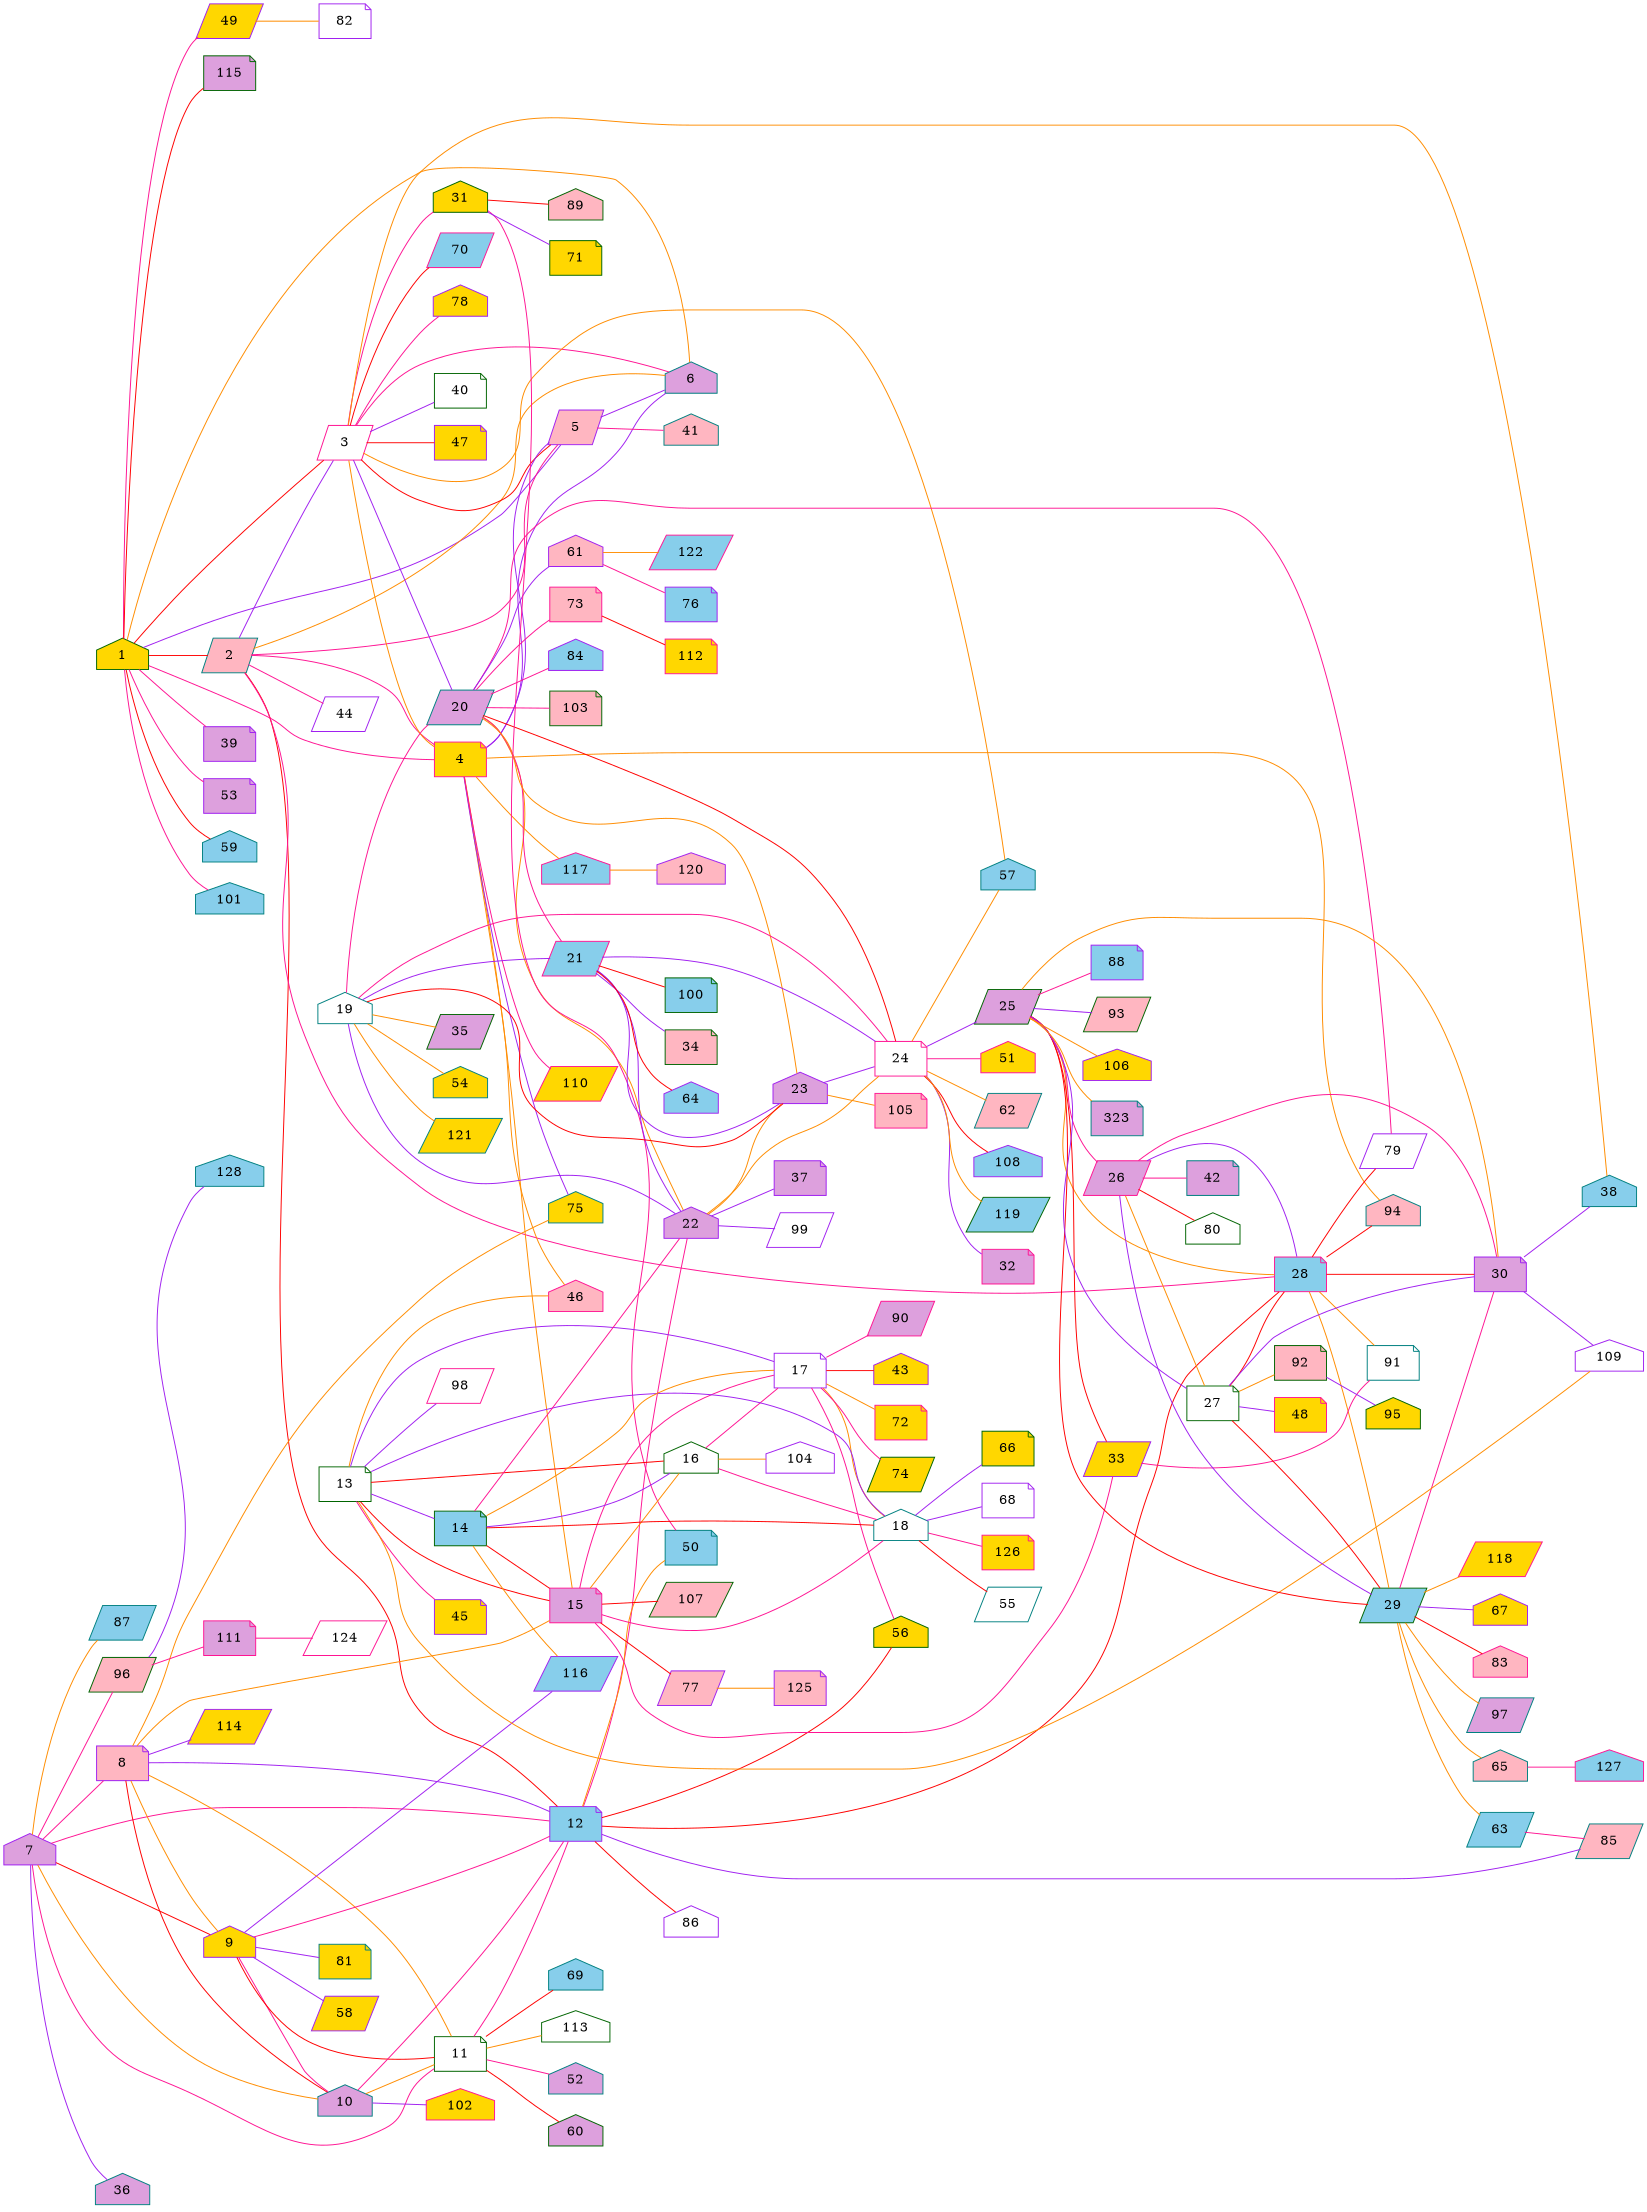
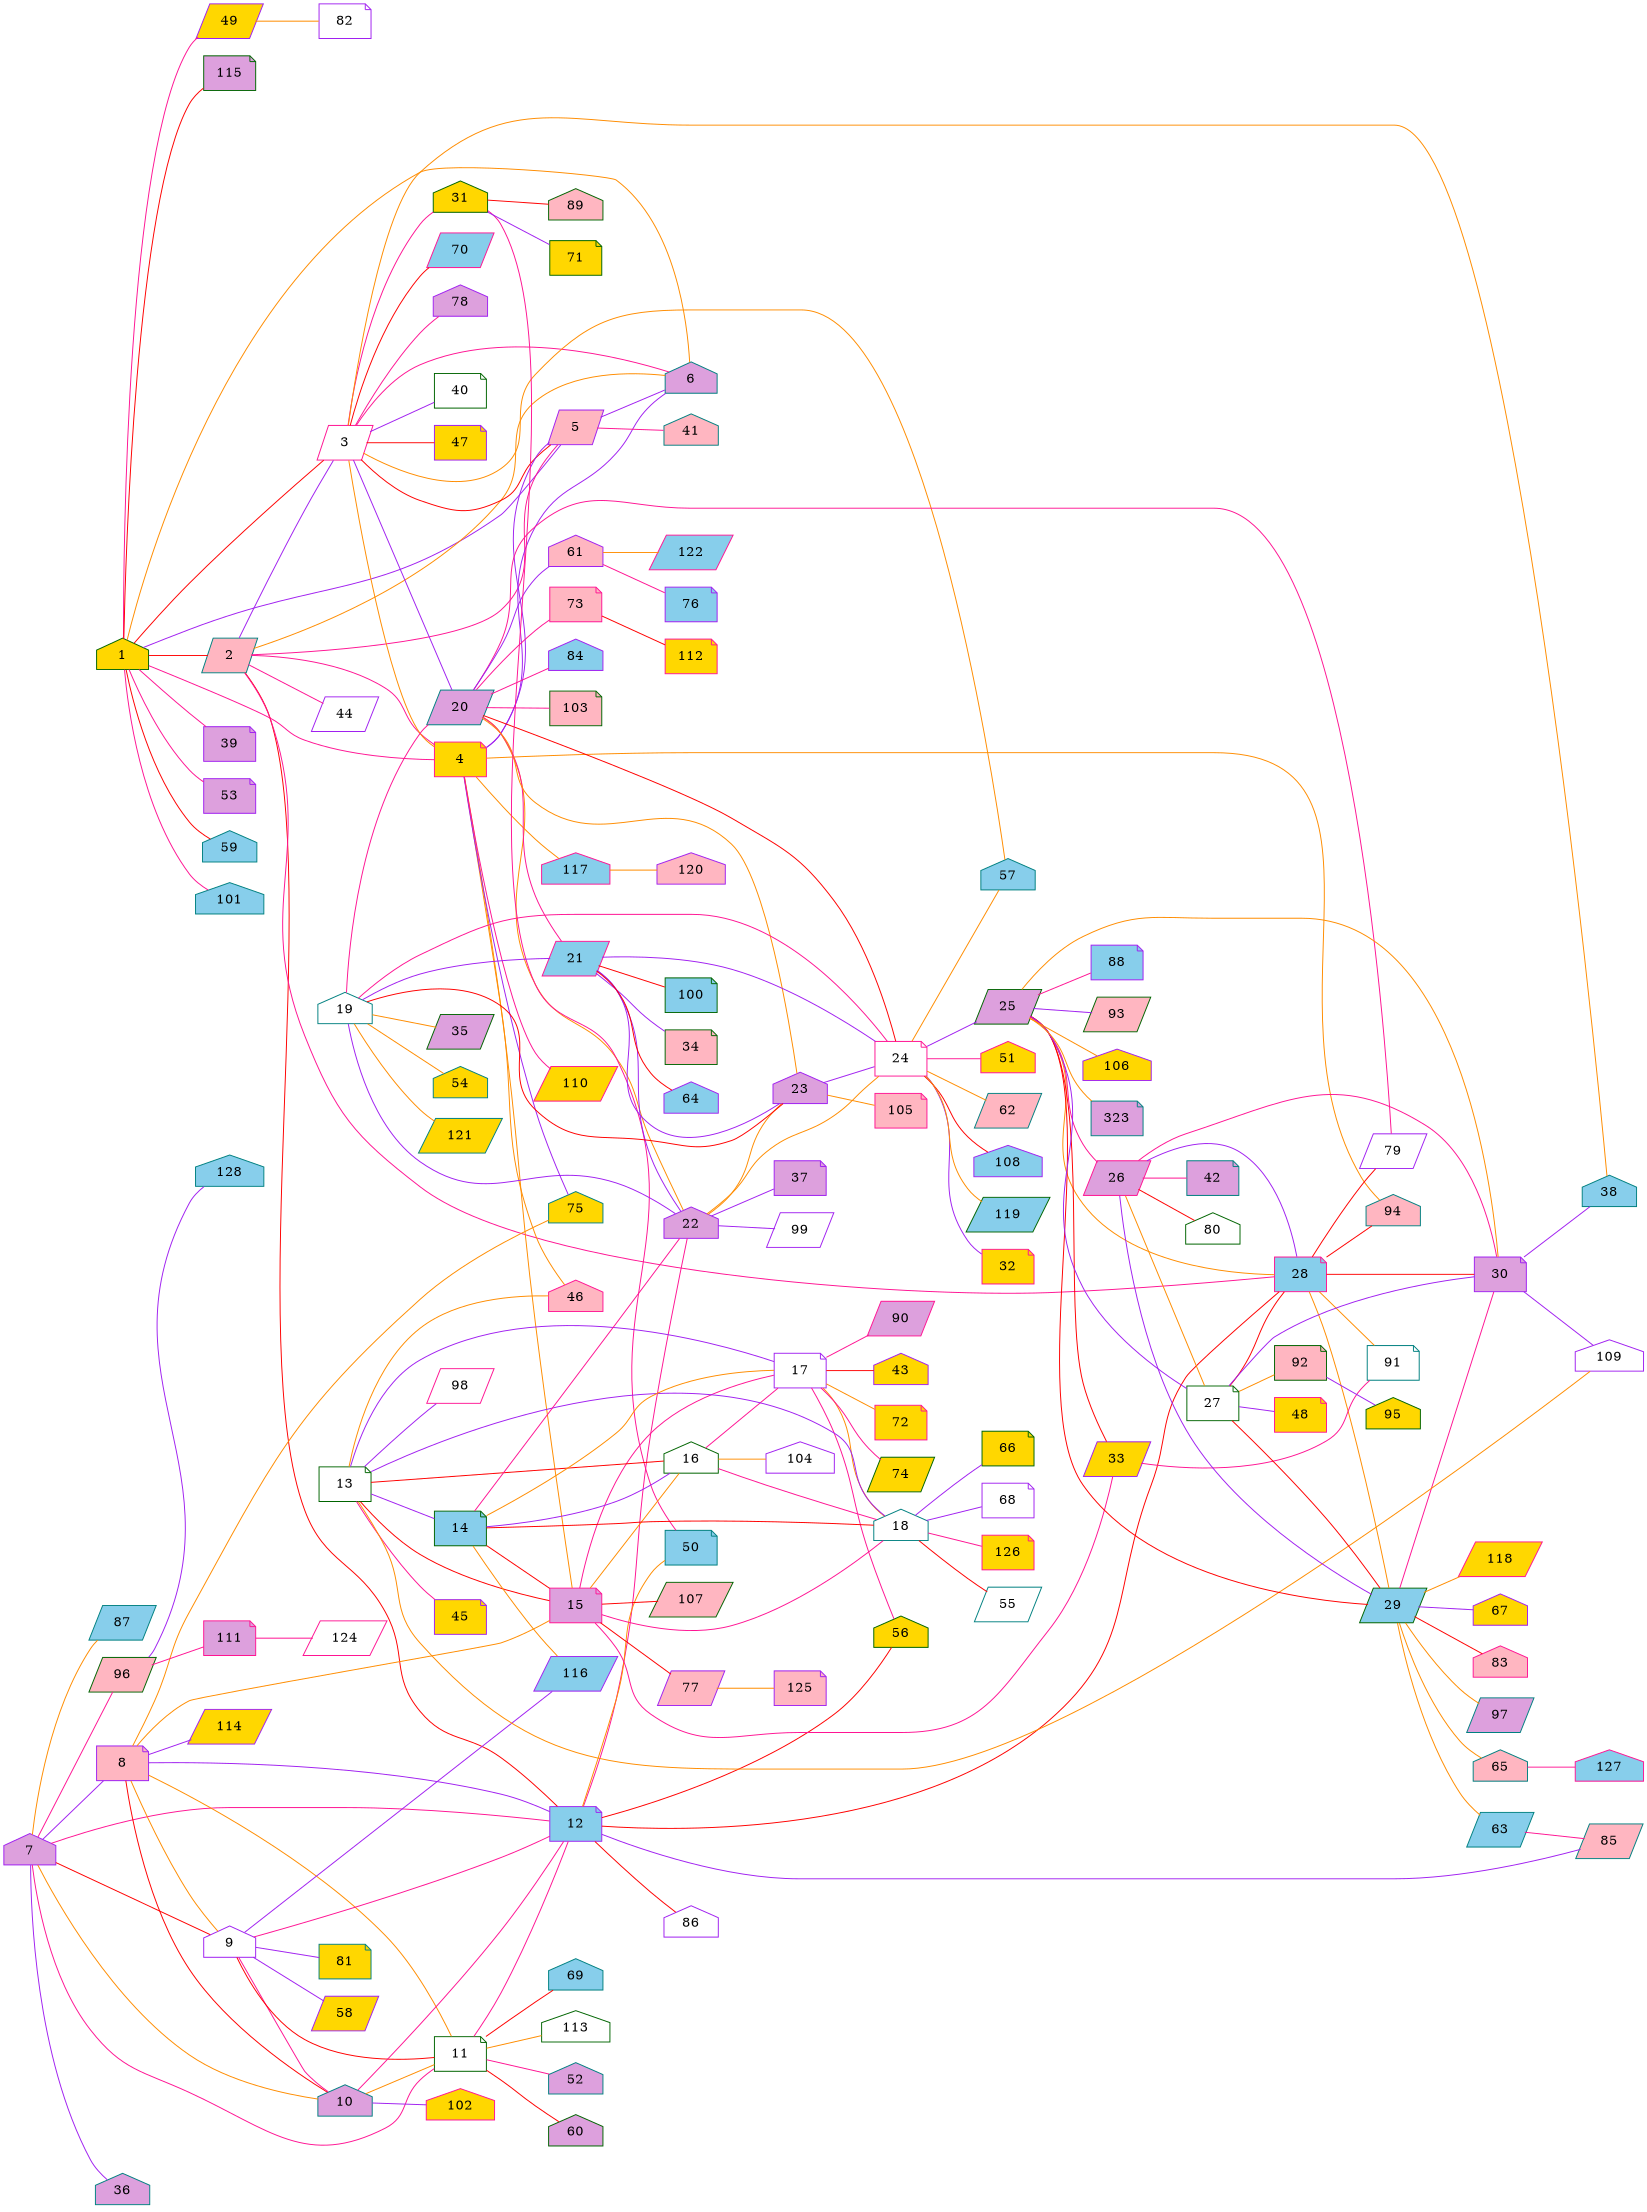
node "78": fillcolor gold -> plum
node "32": fillcolor plum -> gold
edge "8" -- "7": color deeppink -> purple
node "9": fillcolor gold -> white
